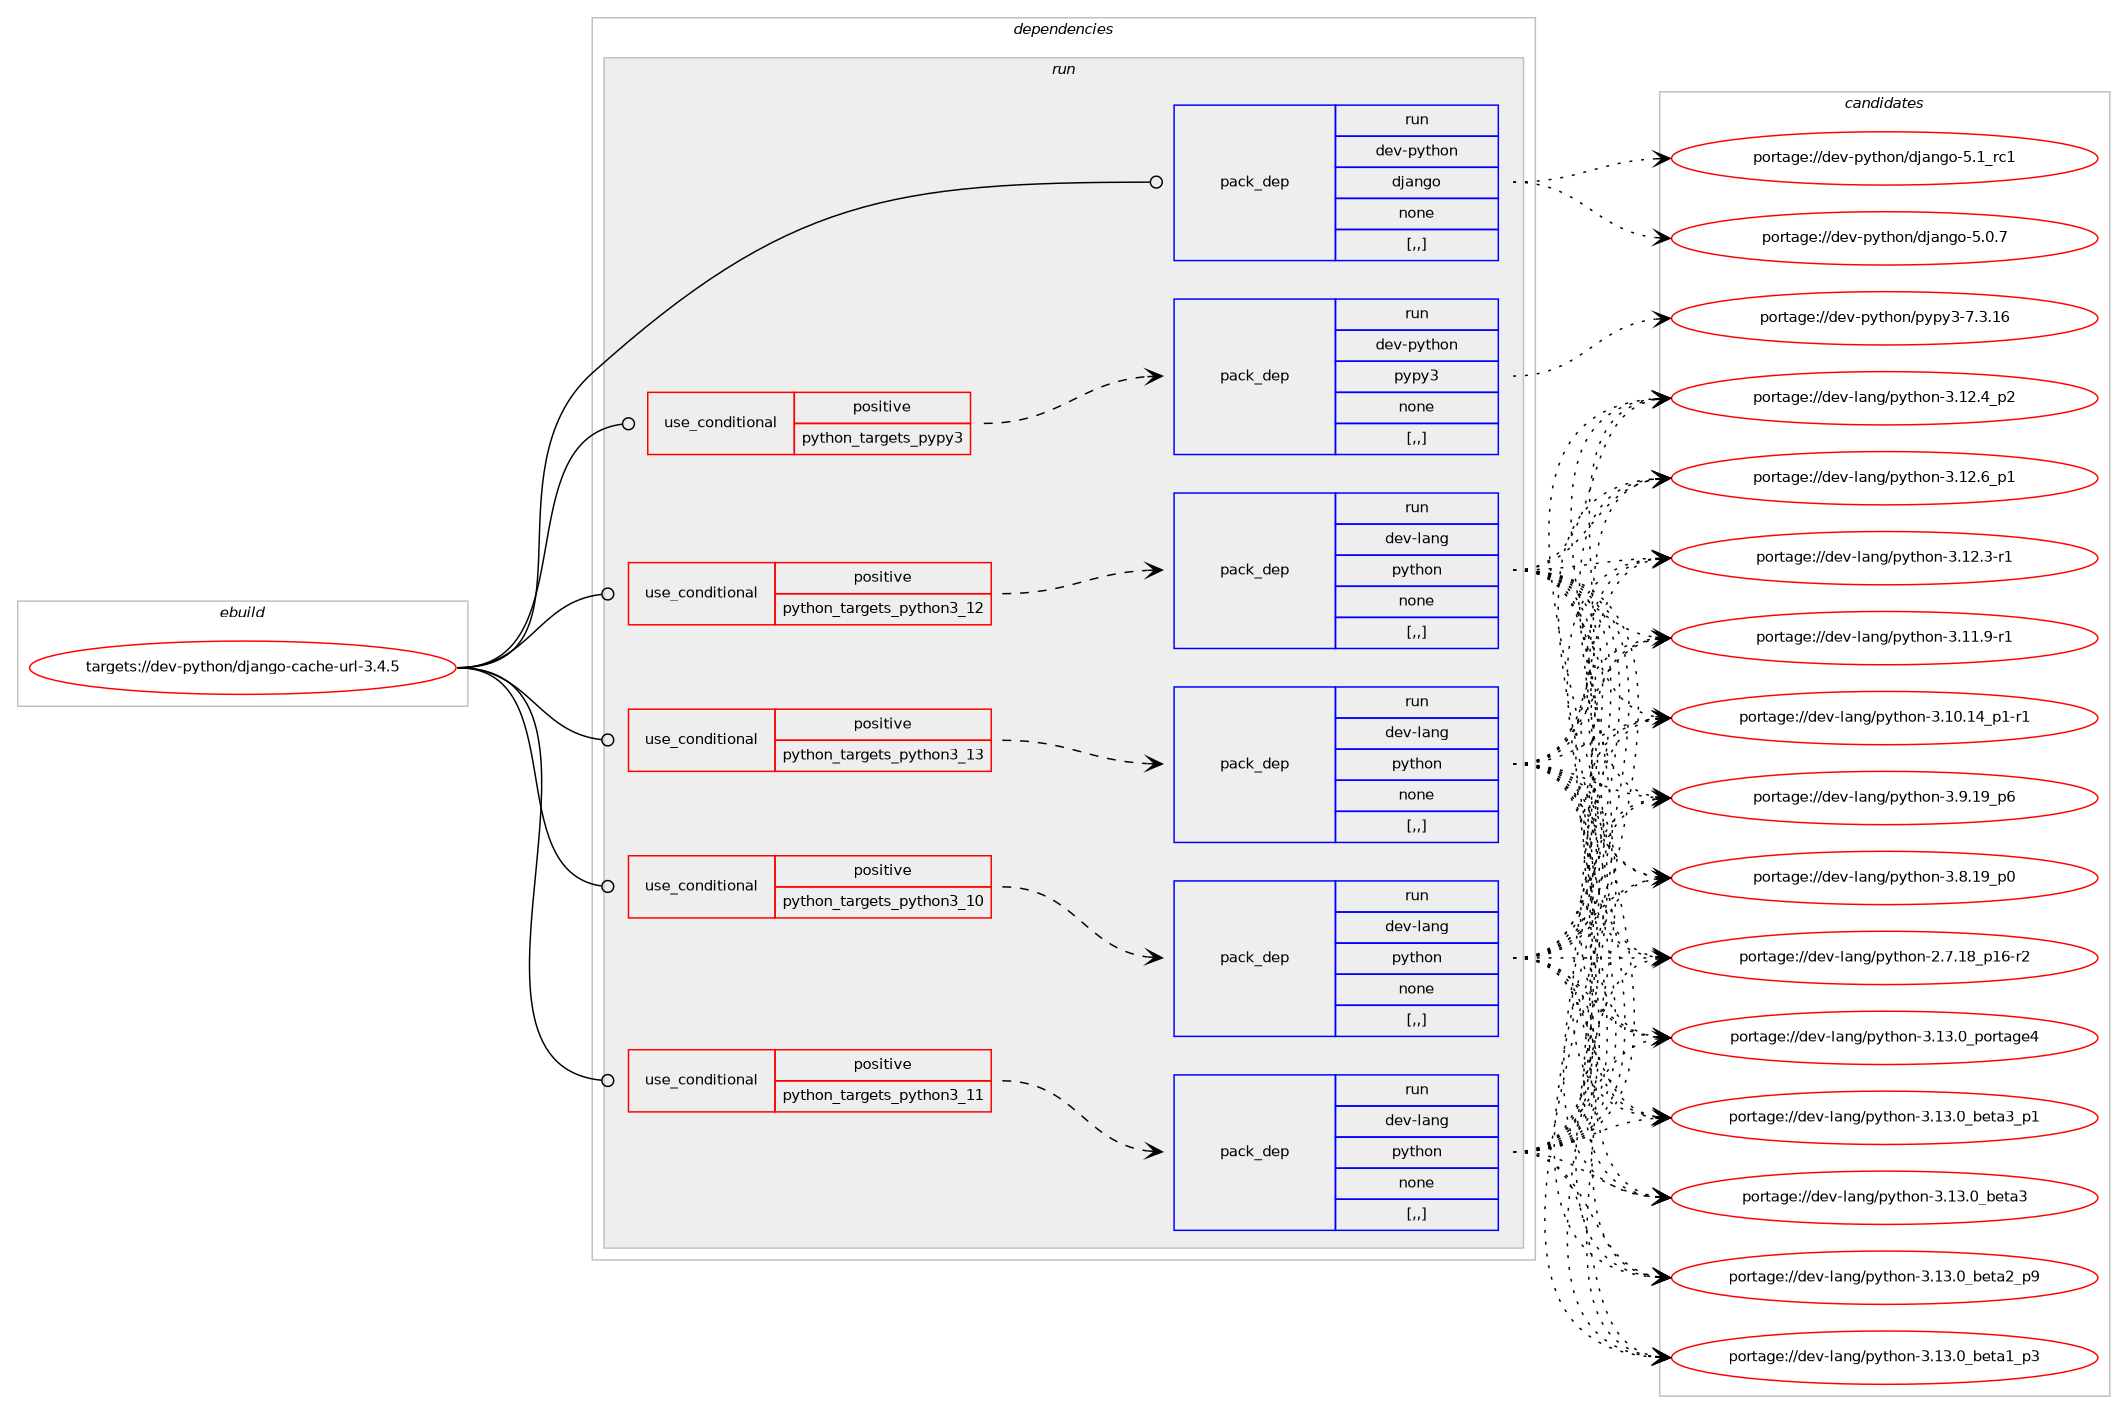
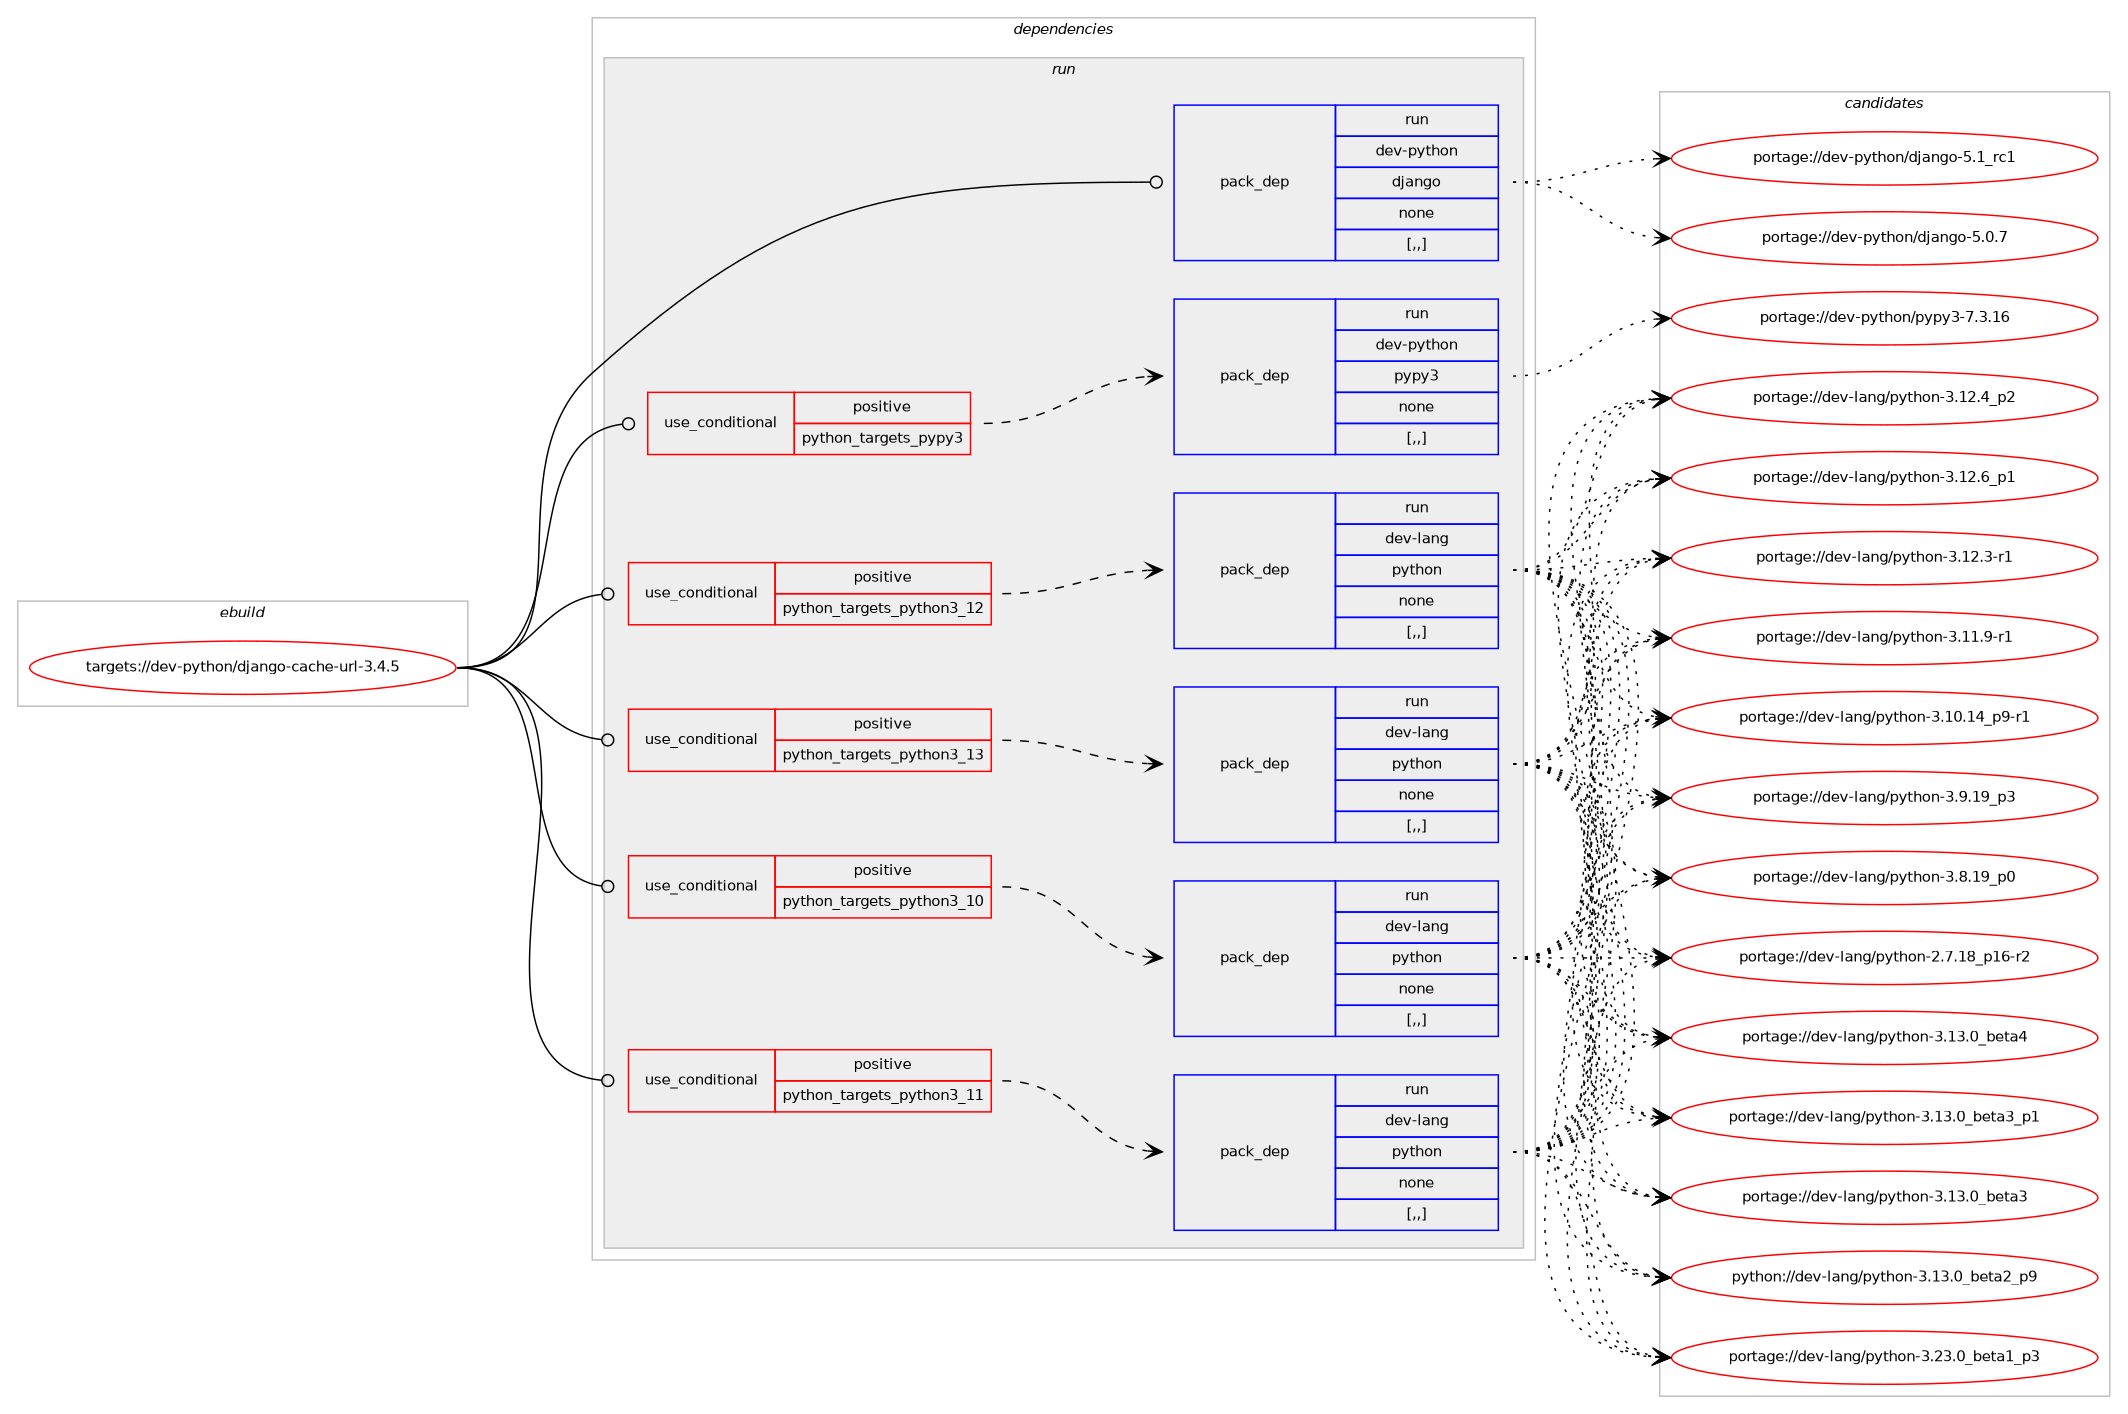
node "portage://dev-lang/python-3.10.14_p1-r1": label "portage://dev-lang/python-3.10.14_p1-r1" -> "portage://dev-lang/python-3.10.14_p9-r1"
node "portage://dev-lang/python-3.9.19_p6": label "portage://dev-lang/python-3.9.19_p6" -> "portage://dev-lang/python-3.9.19_p3"
node "portage://dev-lang/python-3.13.0_portage4": label "portage://dev-lang/python-3.13.0_portage4" -> "portage://dev-lang/python-3.13.0_beta4"
node "portage://dev-lang/python-3.13.0_beta2_p9": label "portage://dev-lang/python-3.13.0_beta2_p9" -> "python://dev-lang/python-3.13.0_beta2_p9"
node "portage://dev-lang/python-3.13.0_beta1_p3": label "portage://dev-lang/python-3.13.0_beta1_p3" -> "portage://dev-lang/python-3.23.0_beta1_p3"
